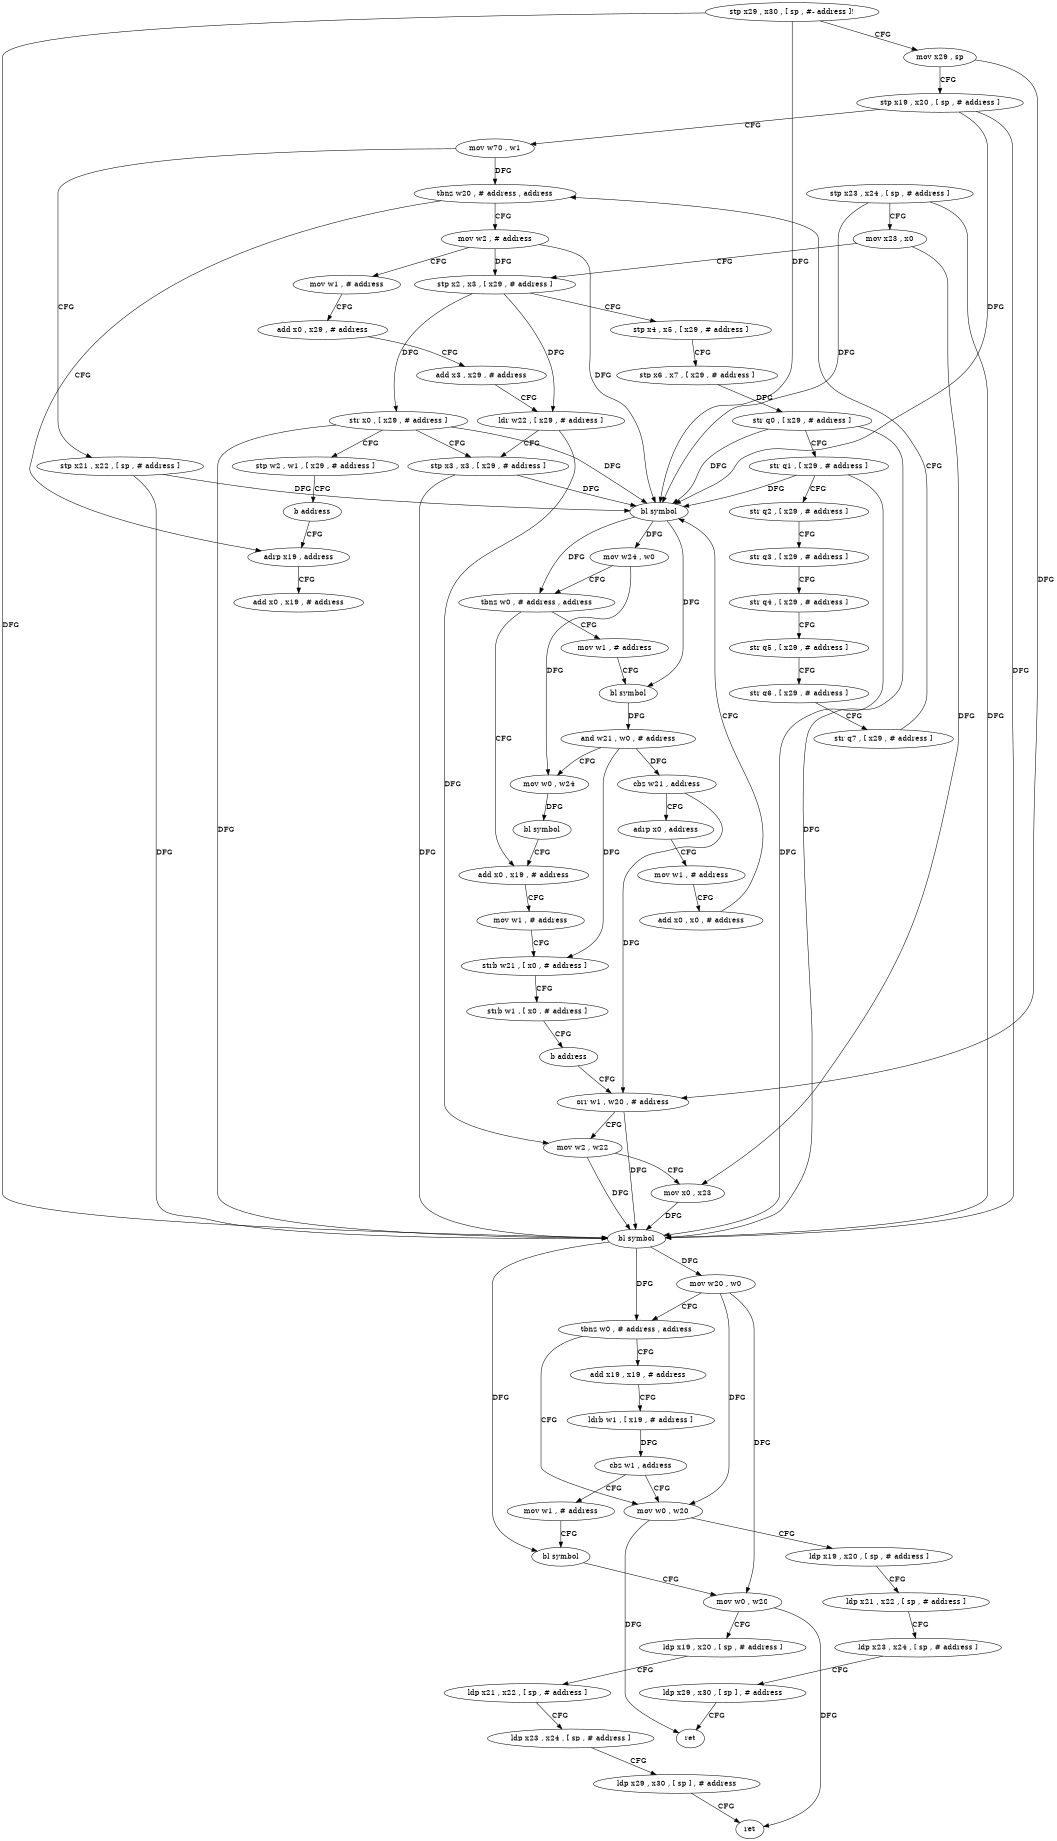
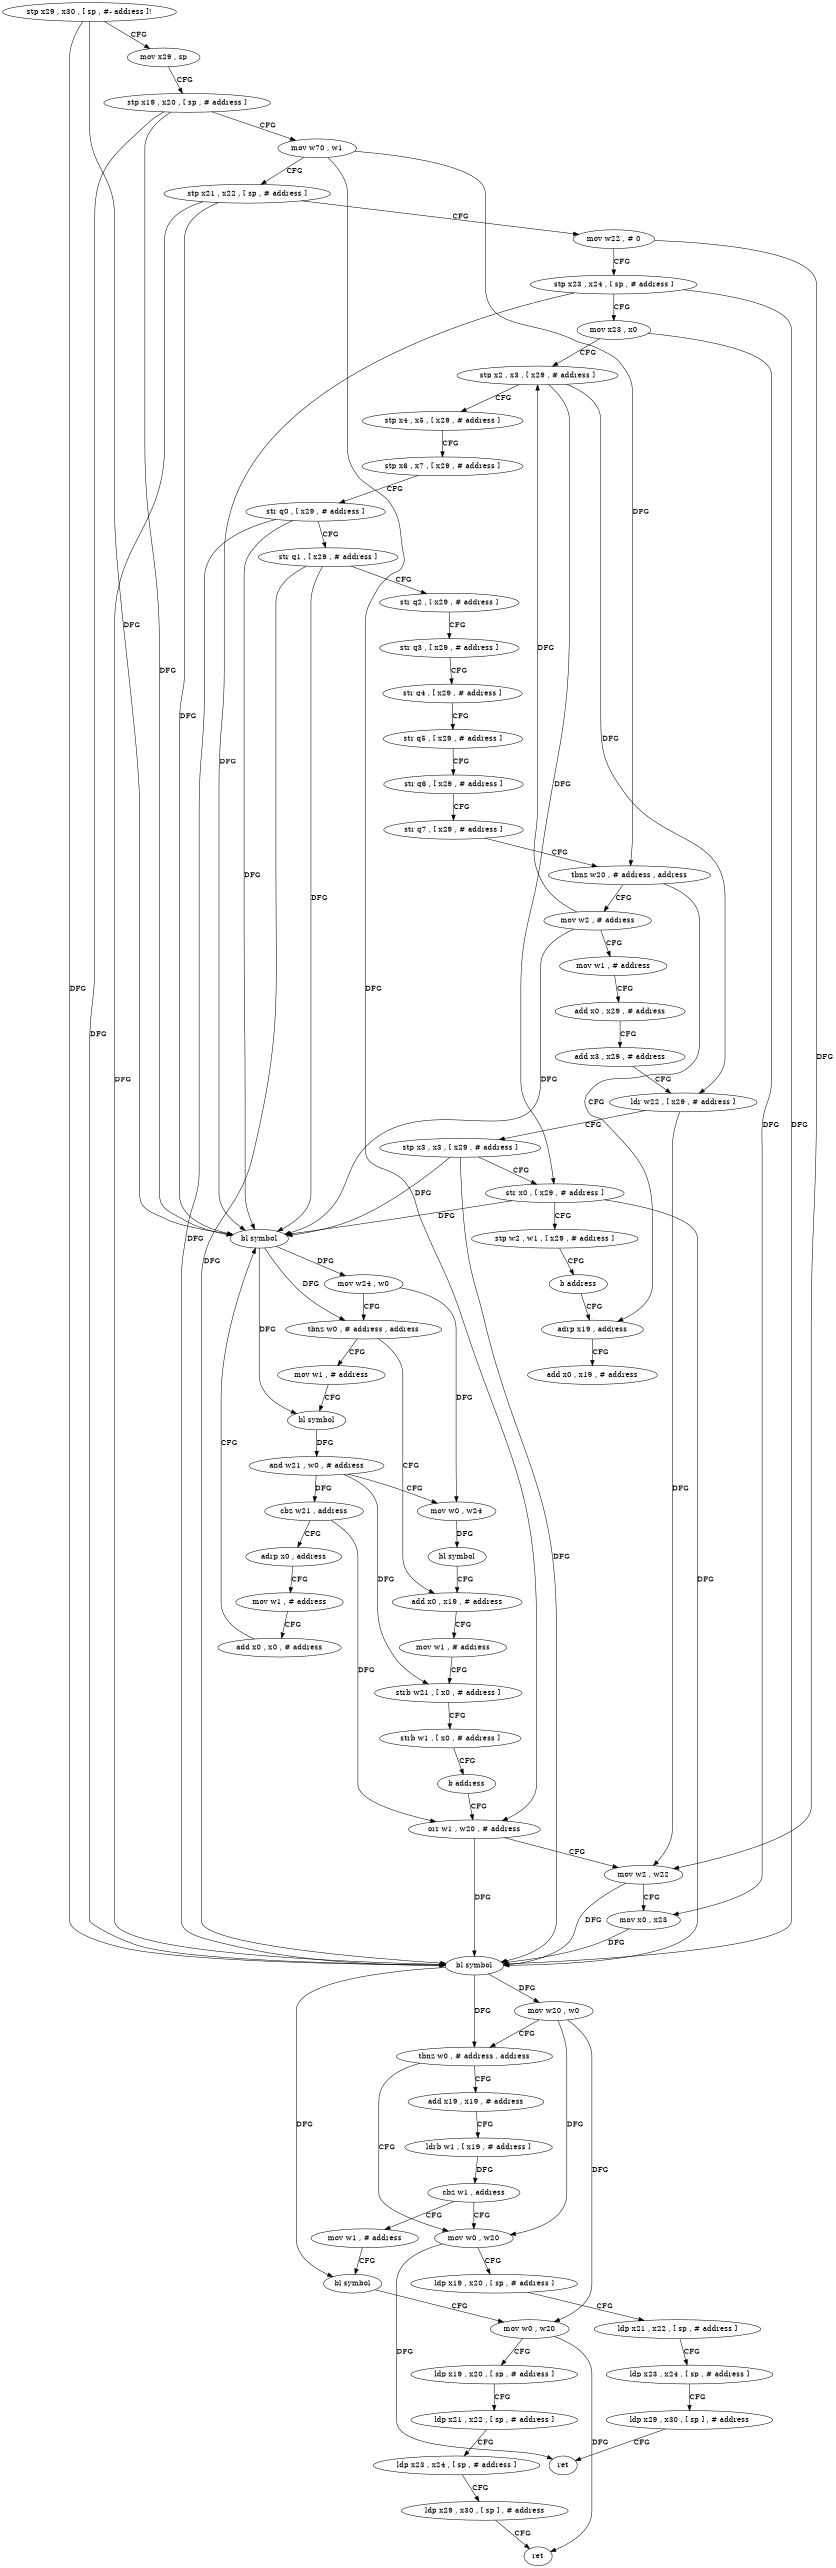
node "mov w22 , # 0": added
edge "stp x6 , x7 , [ x29 , # address ]" -> "str q0 , [ x29 , # address ]": label "DFG" -> "CFG"
edge "str x0 , [ x29 , # address ]" -> "stp x3 , x3 , [ x29 , # address ]": reversed
edge "mov x29 , sp" -> "orr w1 , w20 , # address": now "mov w70 , w1" -> "orr w1 , w20 , # address"
